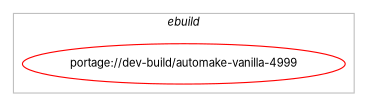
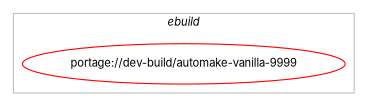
node "portage://dev-build/automake-vanilla-4999": label "portage://dev-build/automake-vanilla-4999" -> "portage://dev-build/automake-vanilla-9999"
